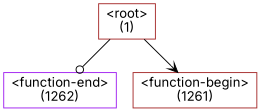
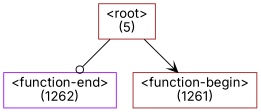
node "<root> (1)": label "<root> (1)" -> "<root> (5)"
